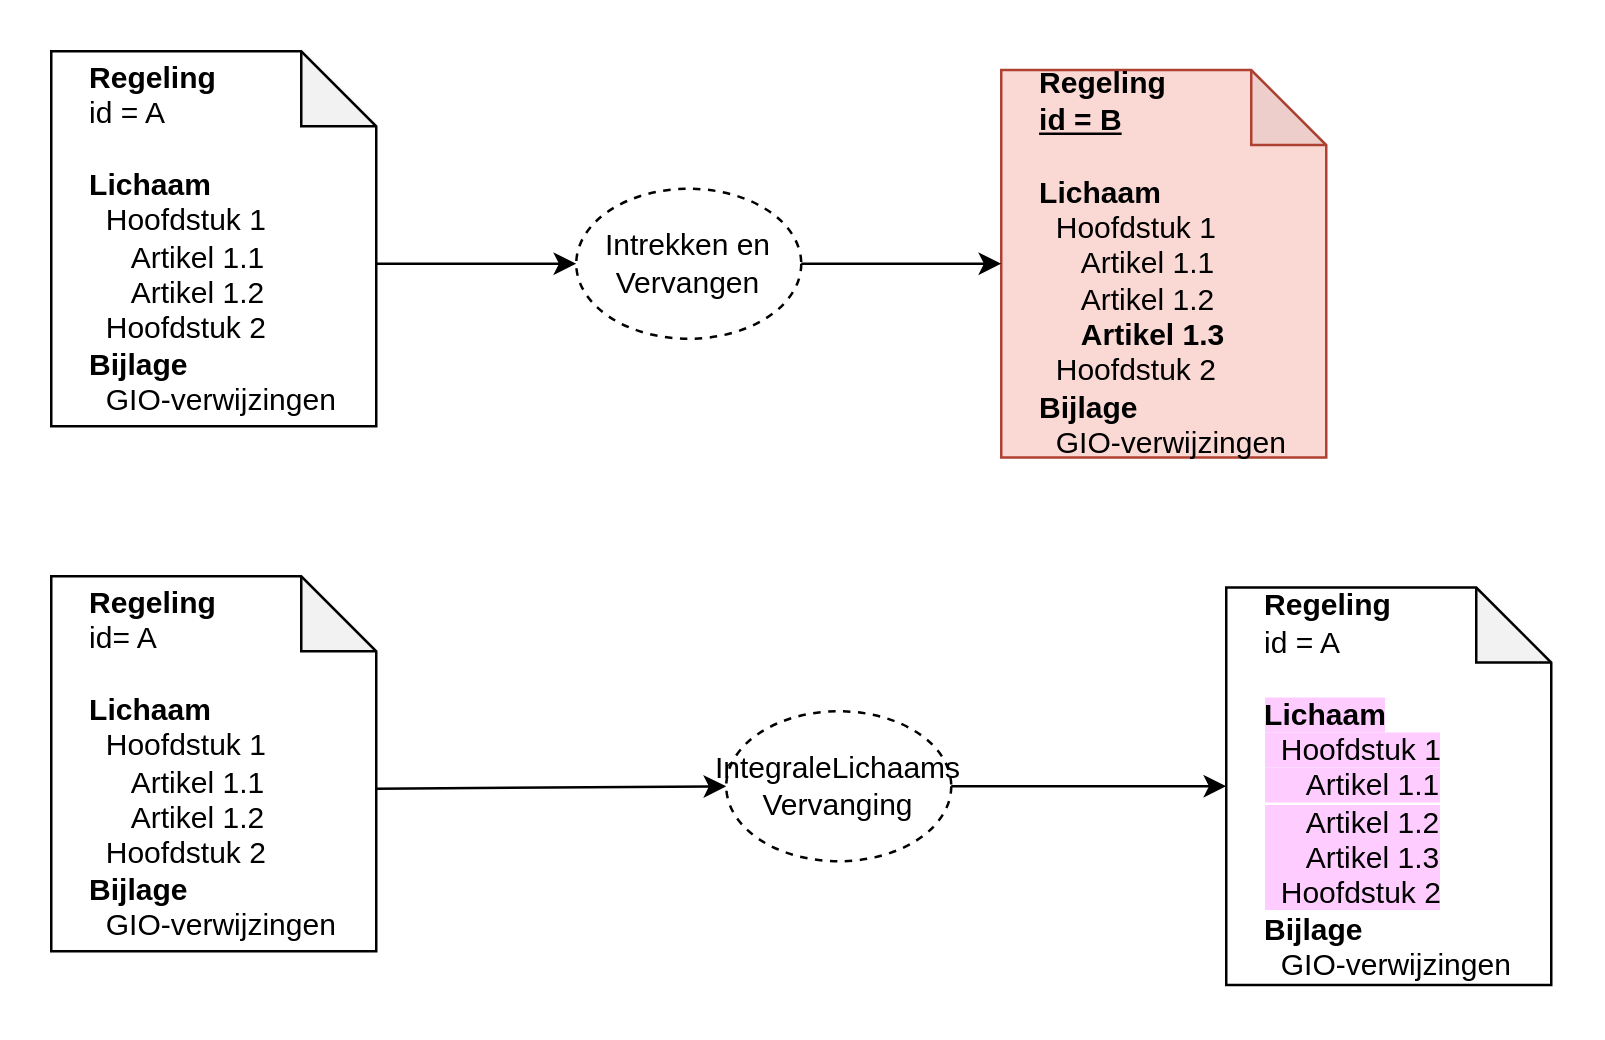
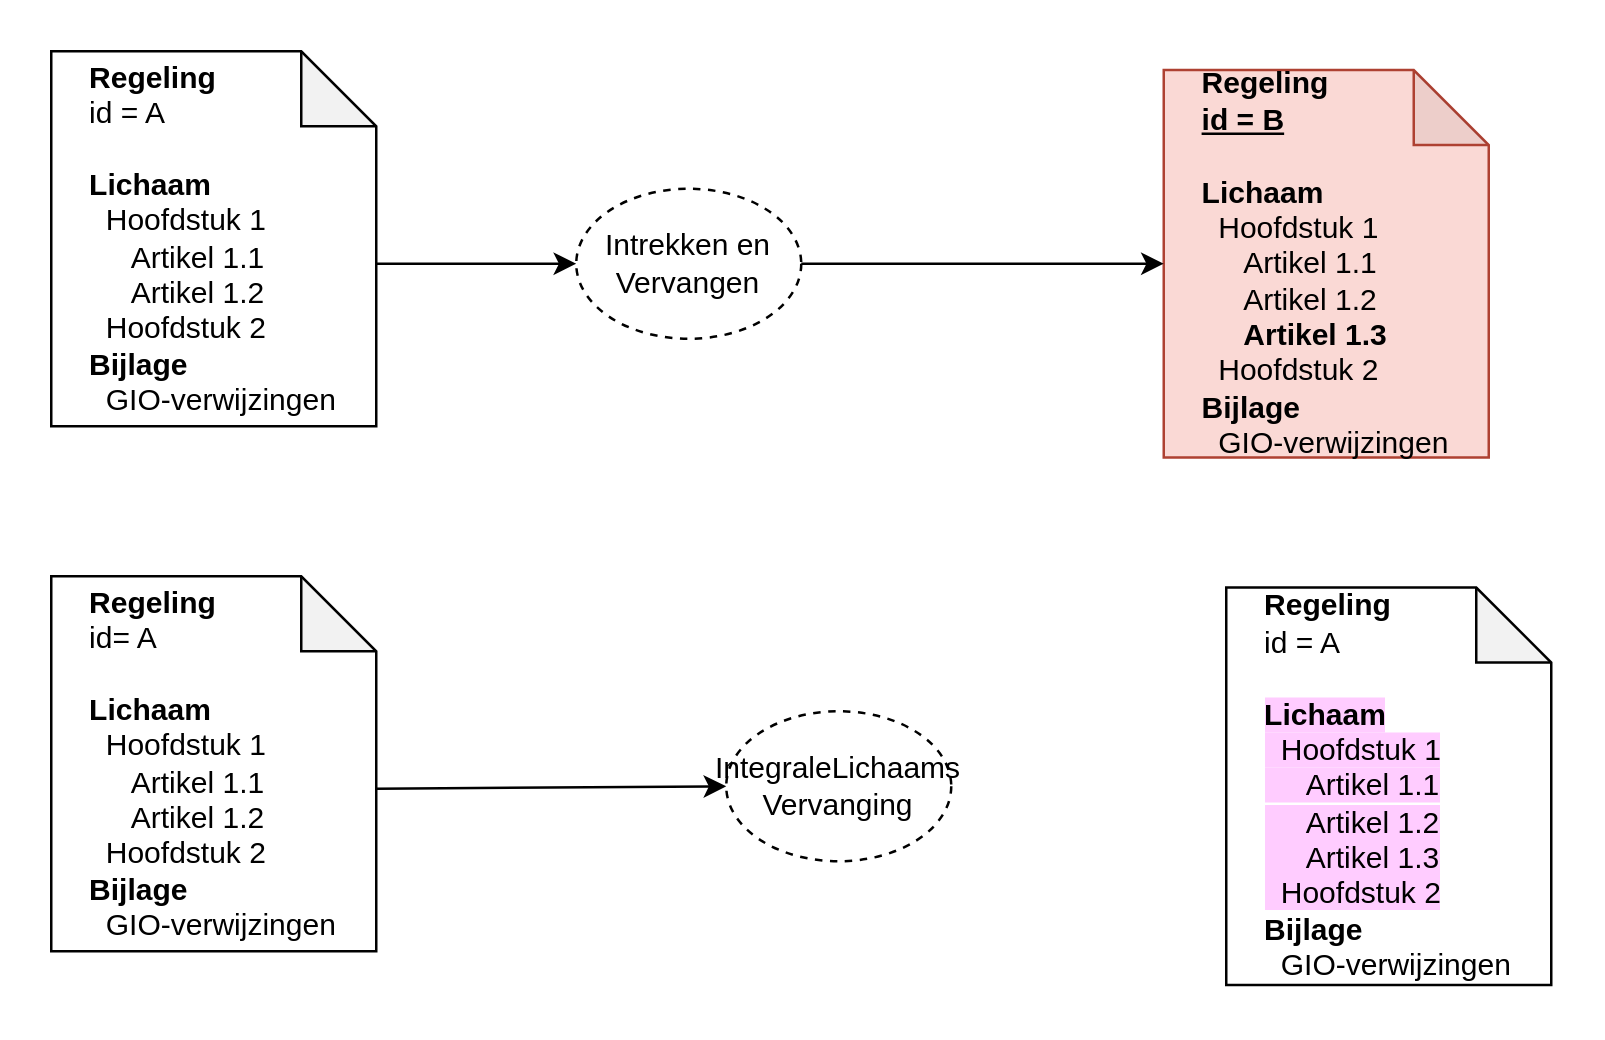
node "Regeling id = B Lichaam Hoofdstuk 1 Artikel 1.1 Artikel 1.2 Artikel 1.3 Hoofdstuk 2 Bijlage GIO-verwijzingen": moved (1164, 264) -> (1326, 264)
edge "IntegraleLichaams Vervanging" -> "Regeling id = A Lichaam Hoofdstuk 1 Artikel 1.1 Artikel 1.2 Artikel 1.3 Hoofdstuk 2 Bijlage GIO-verwijzingen": removed
